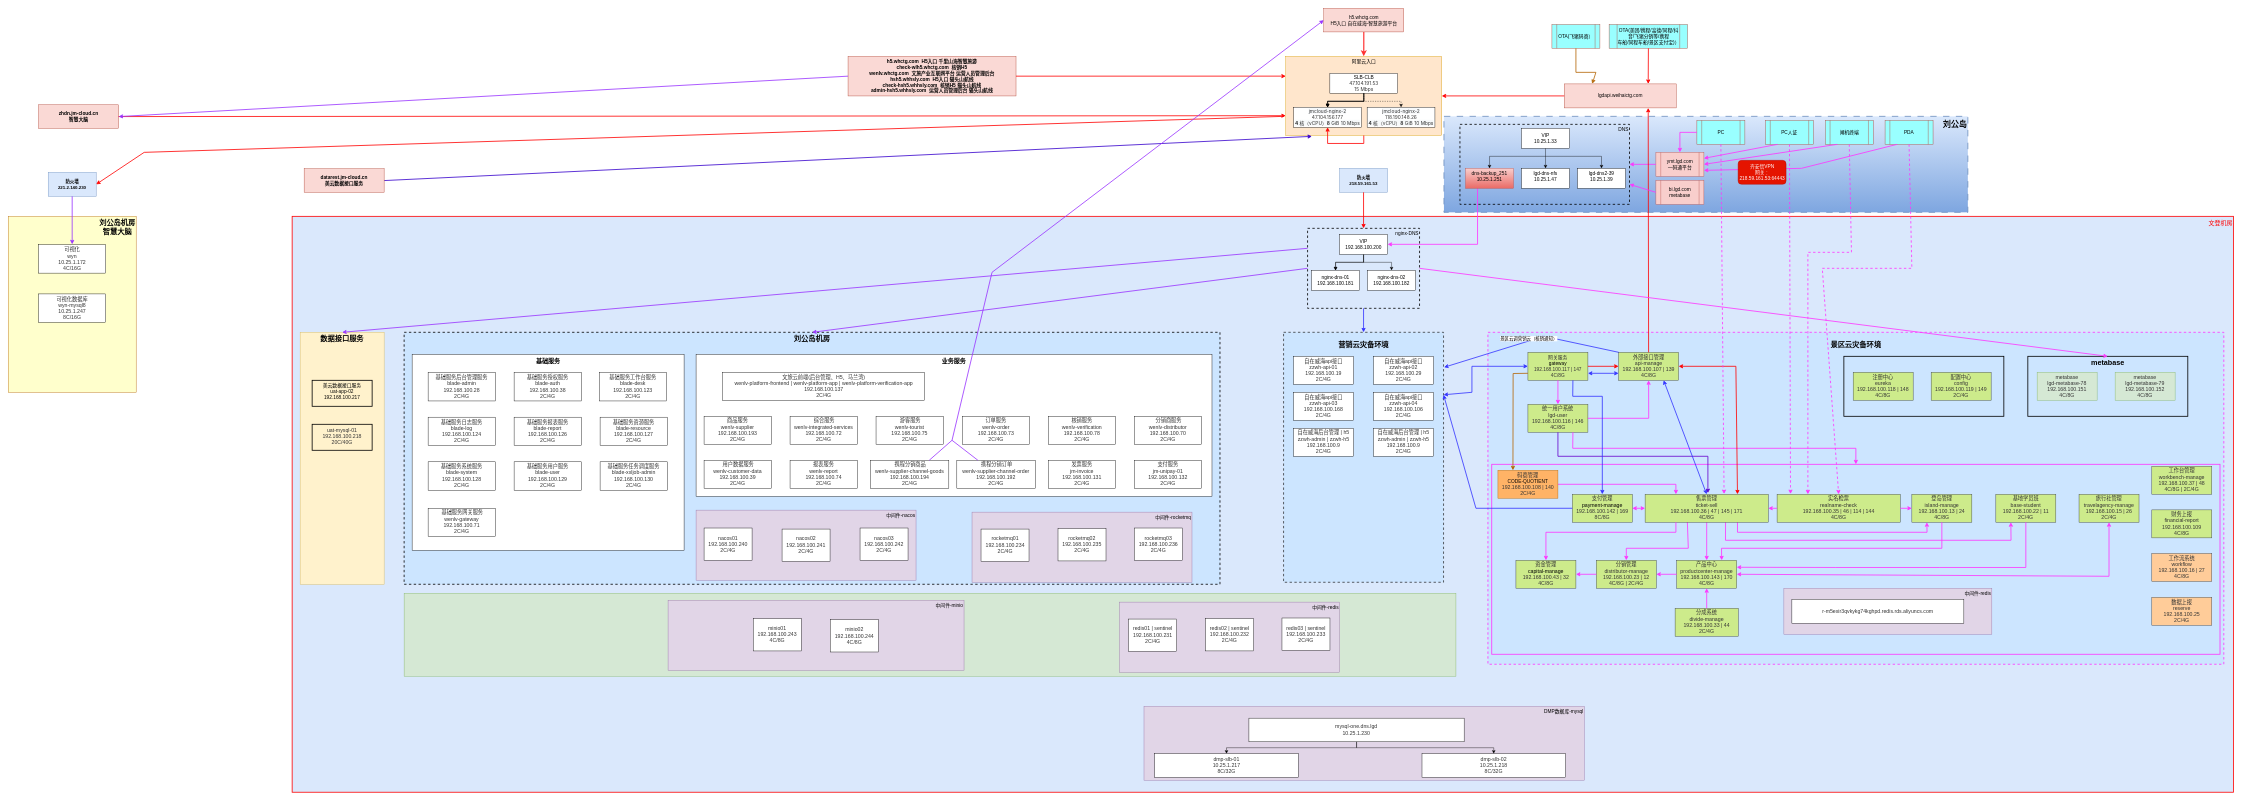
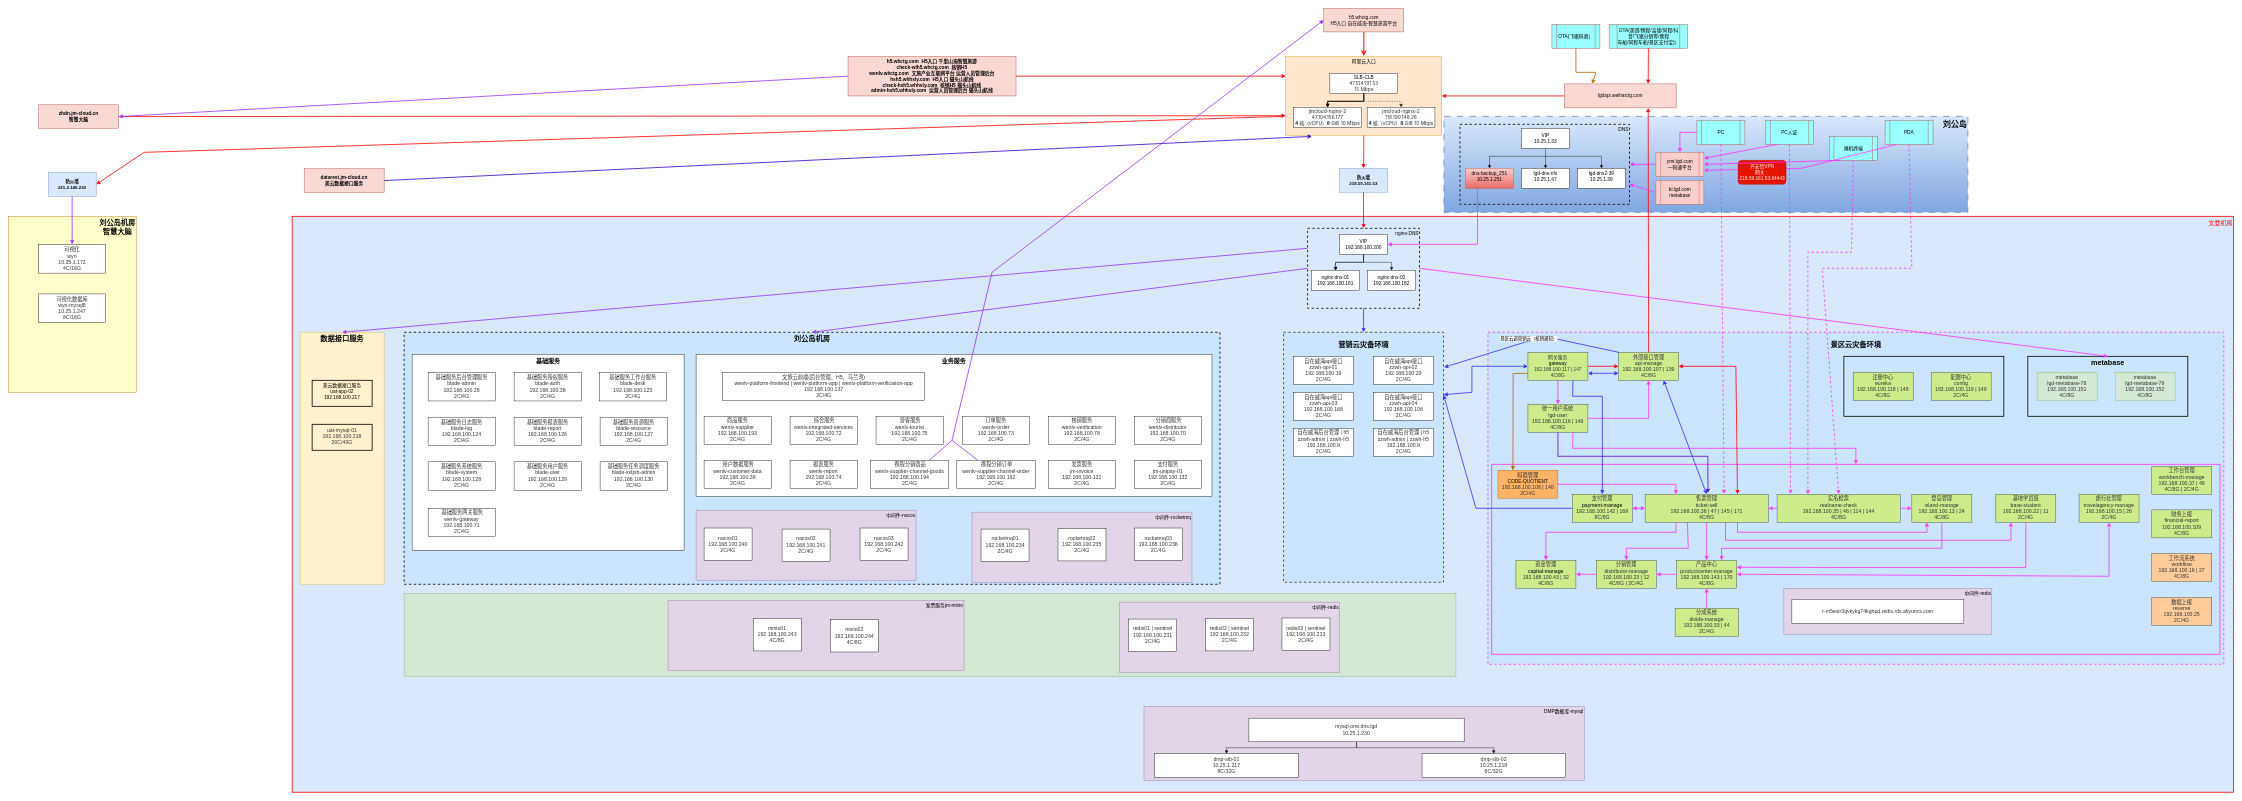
node "闸机终端": moved (1850, 132) -> (1854, 148)
edge "阿里云入口" -> "jmcloud-nginx-2 47.104.156.177 4 核（vCPU）8 GiB10 Mbps": now "阿里云入口" -> "防火墙 218.59.161.53"
node "中间件-minio": label "中间件-minio" -> "发票服务jm-minio"
